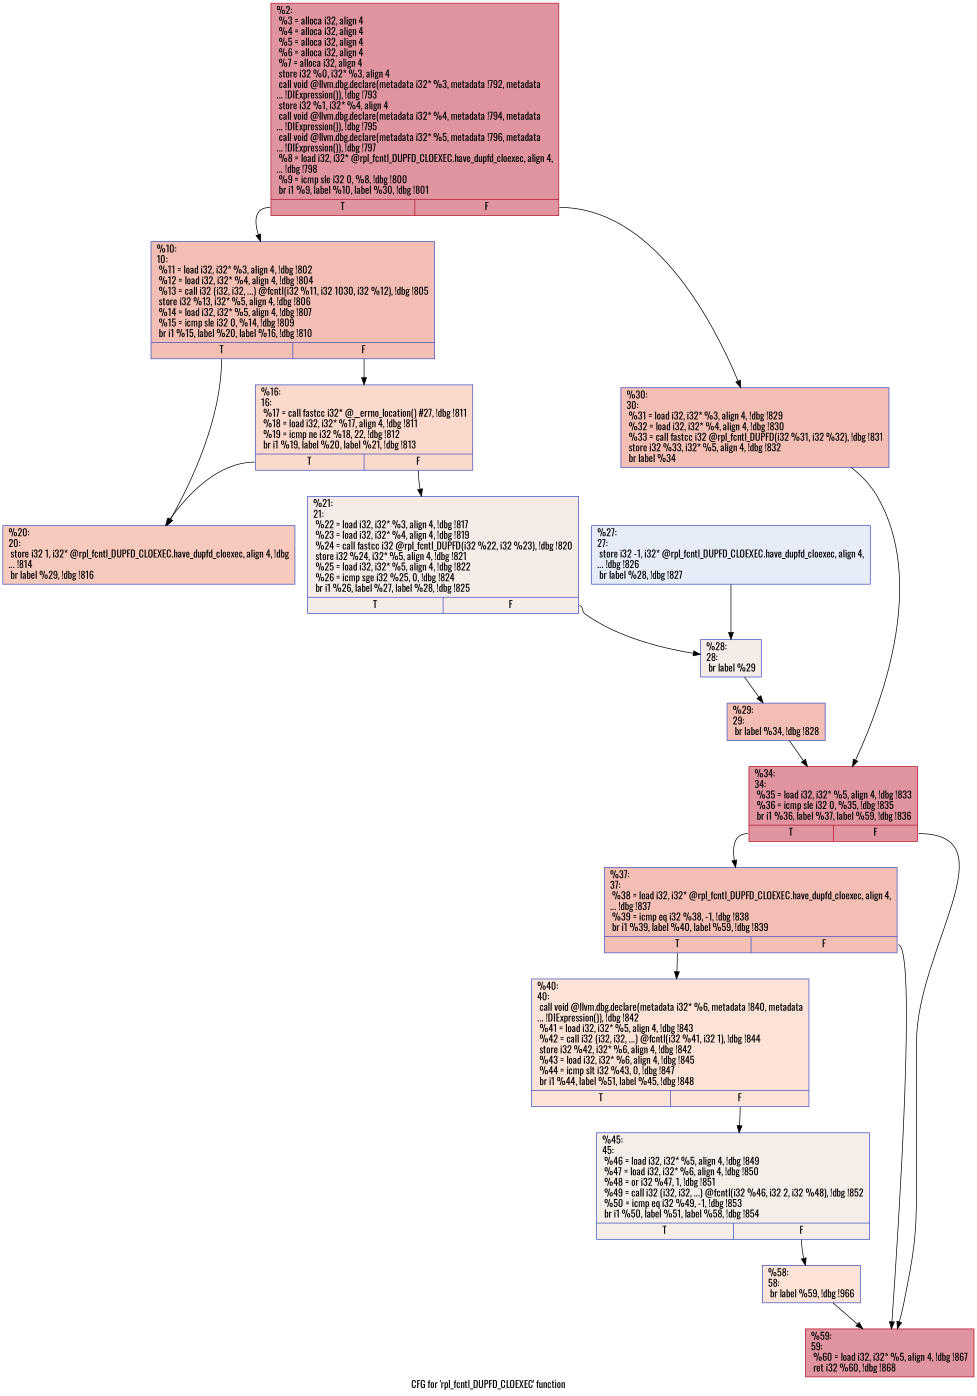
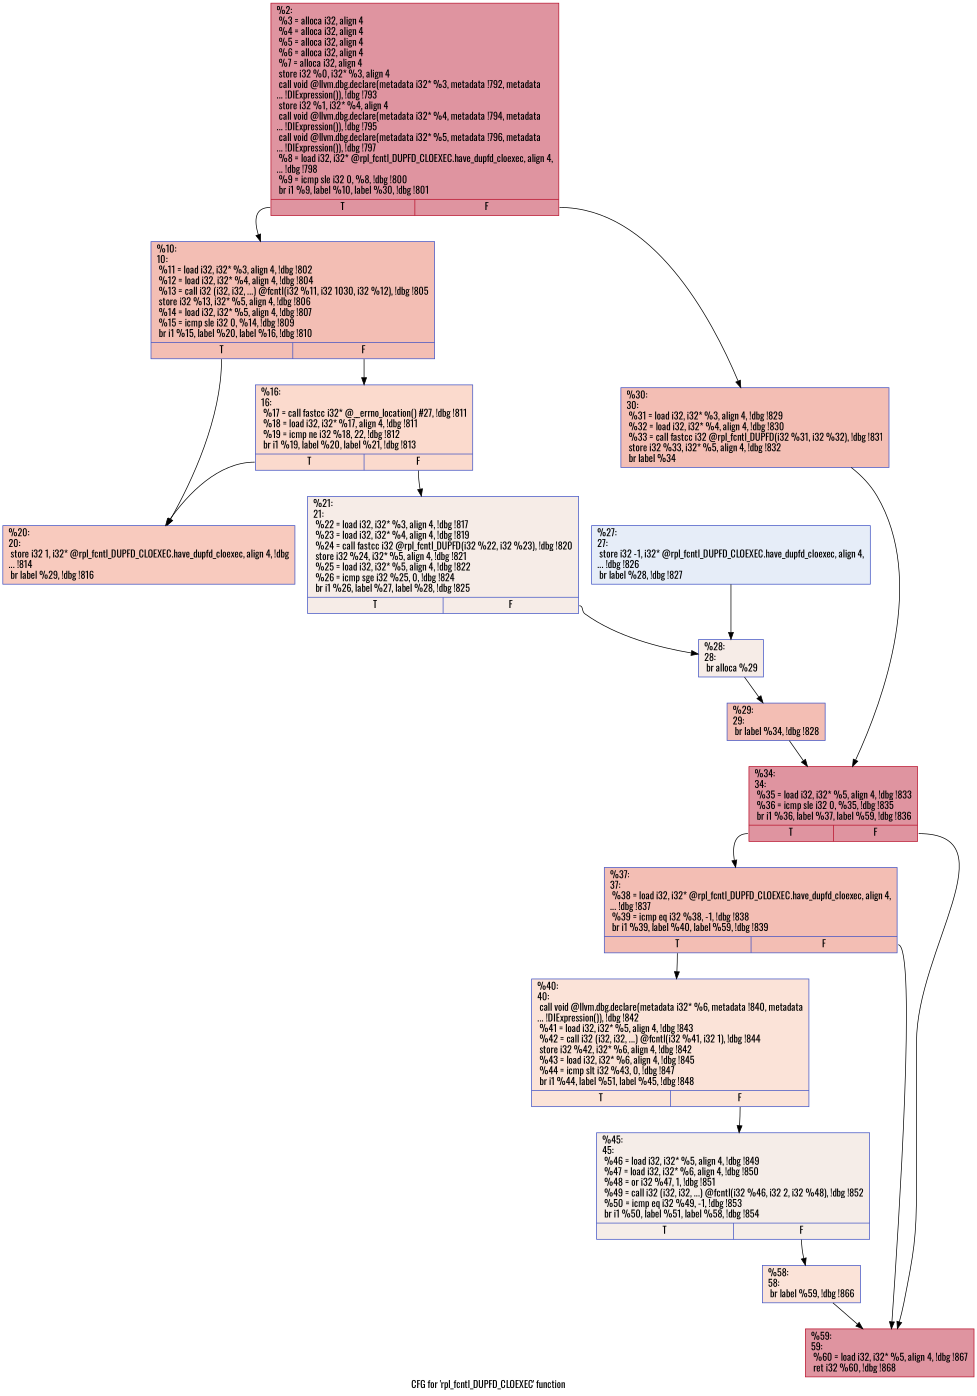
node "%28:": text "br label %29" -> "br alloca %29"
node "%58:": text "br label %59, !dbg !966" -> "br label %59, !dbg !866"
